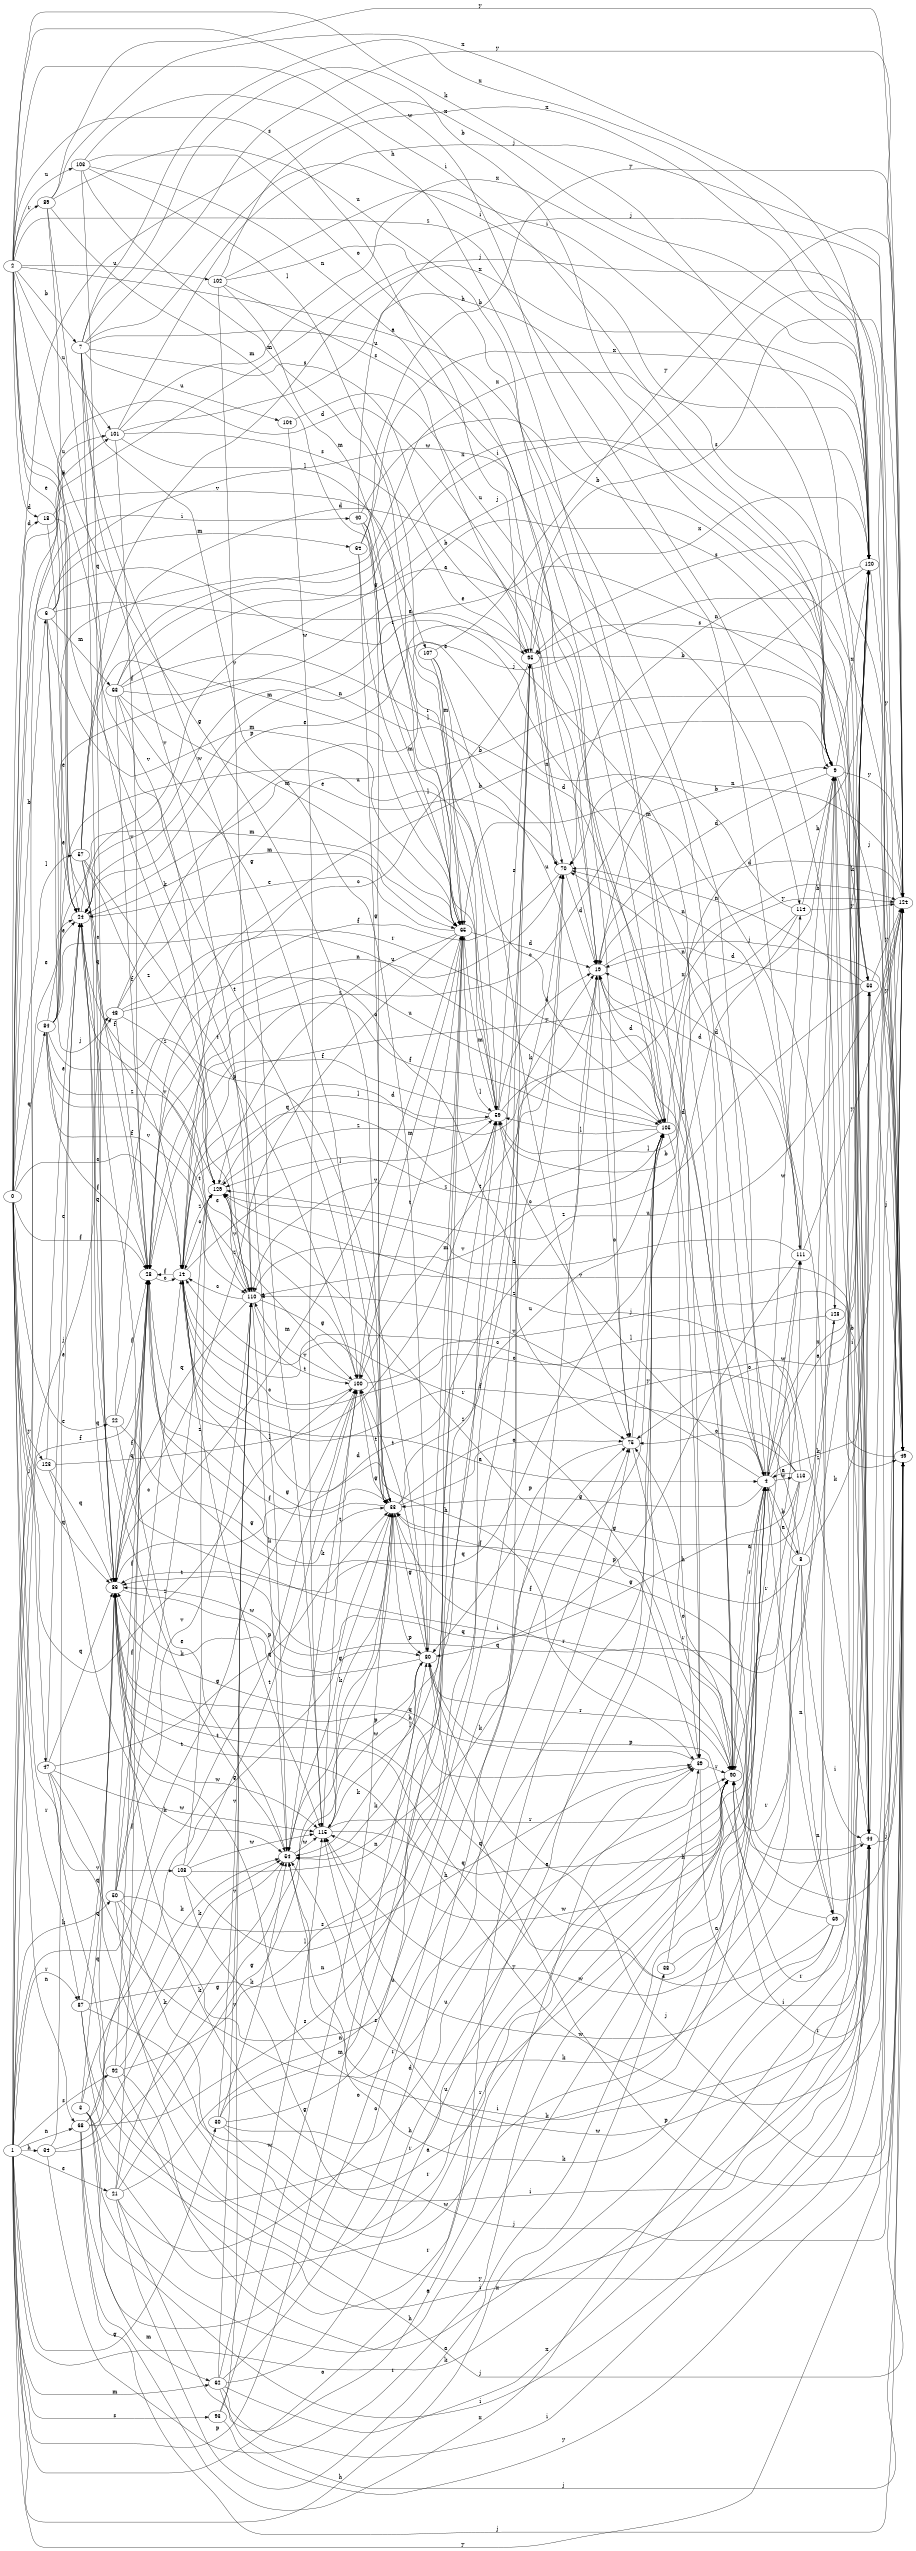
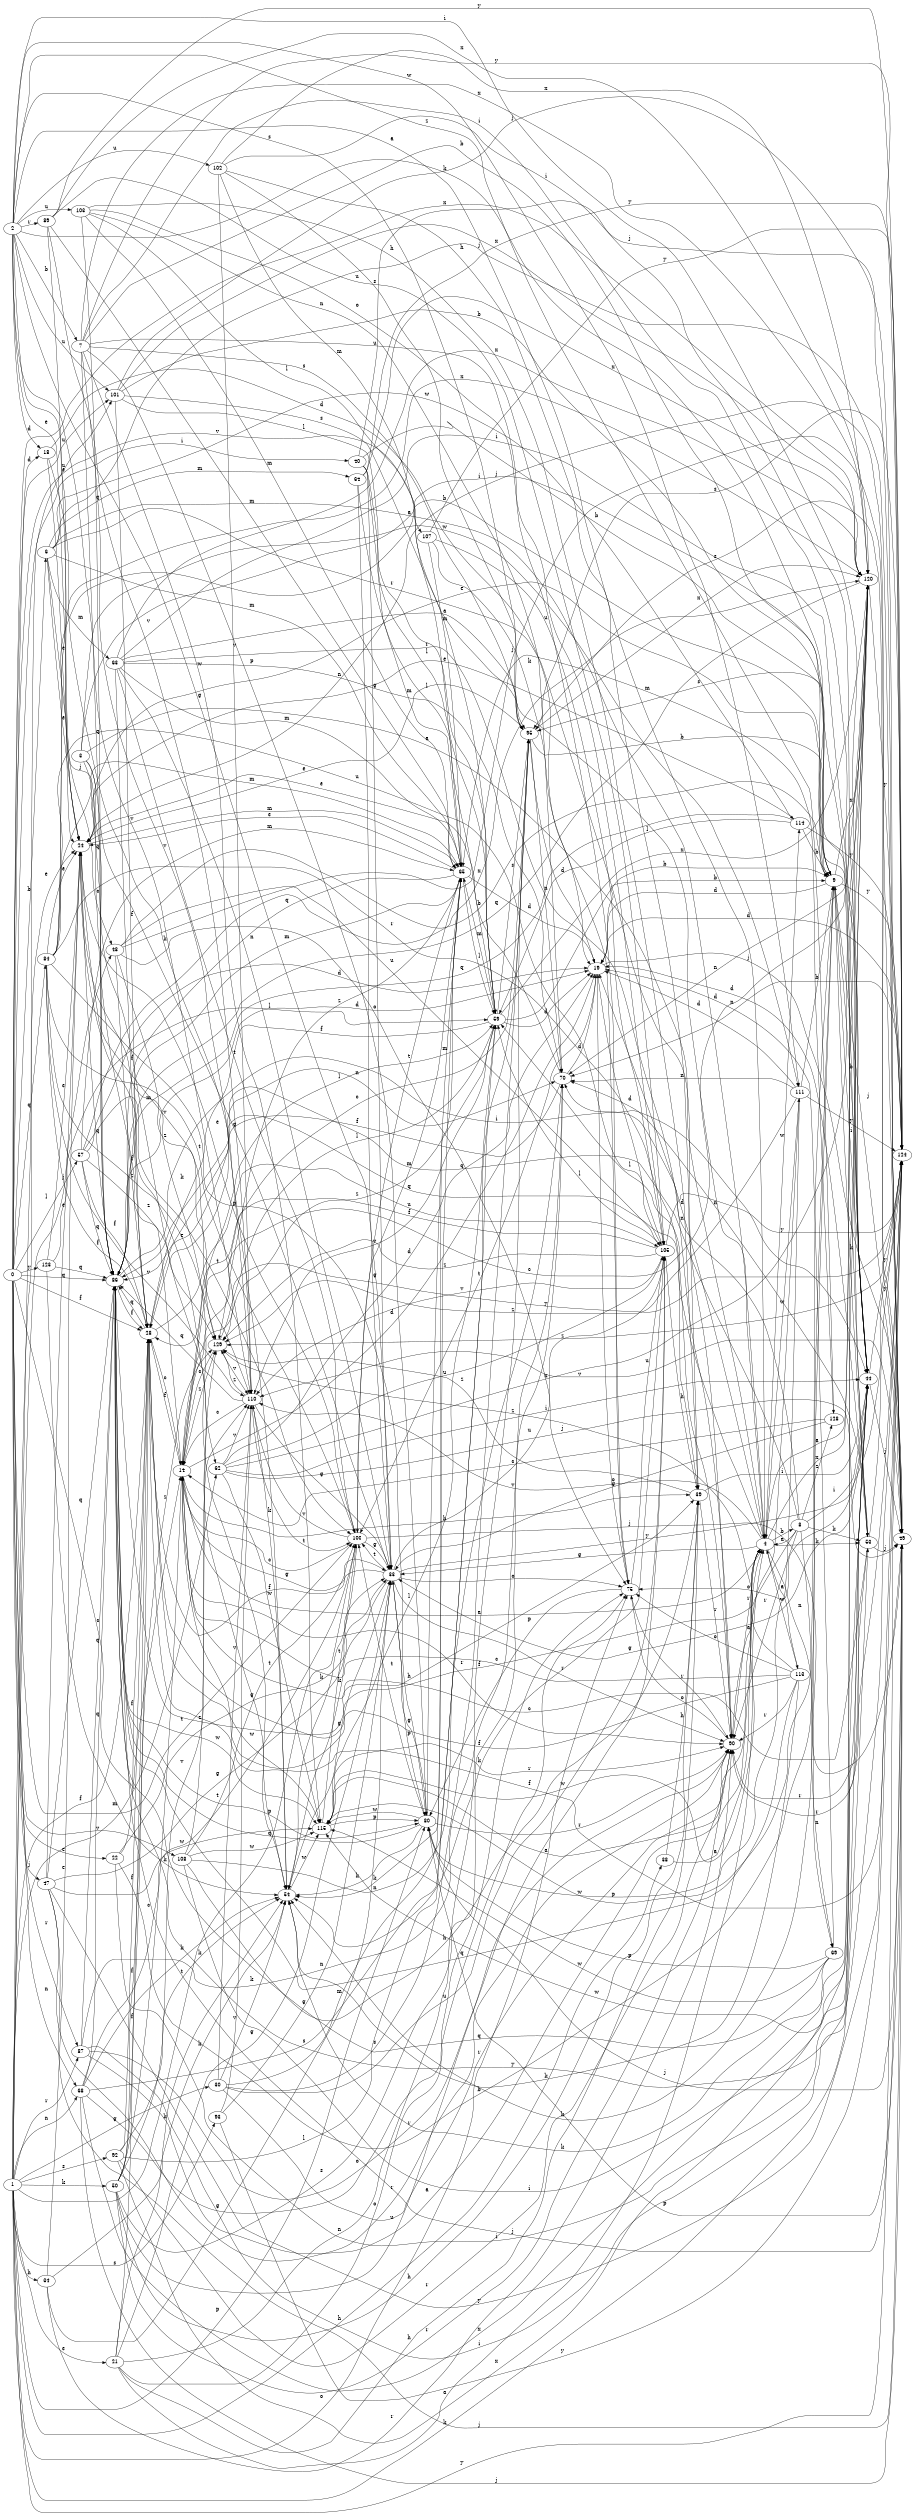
node "104": removed
edge "63" -> "33": label "g" -> "n"
